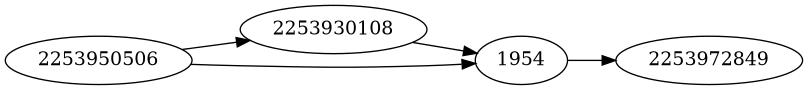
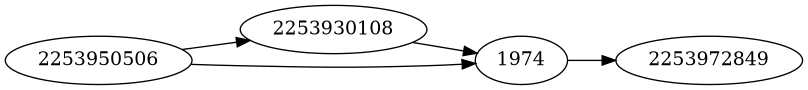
node "1954": label "1954" -> "1974"
